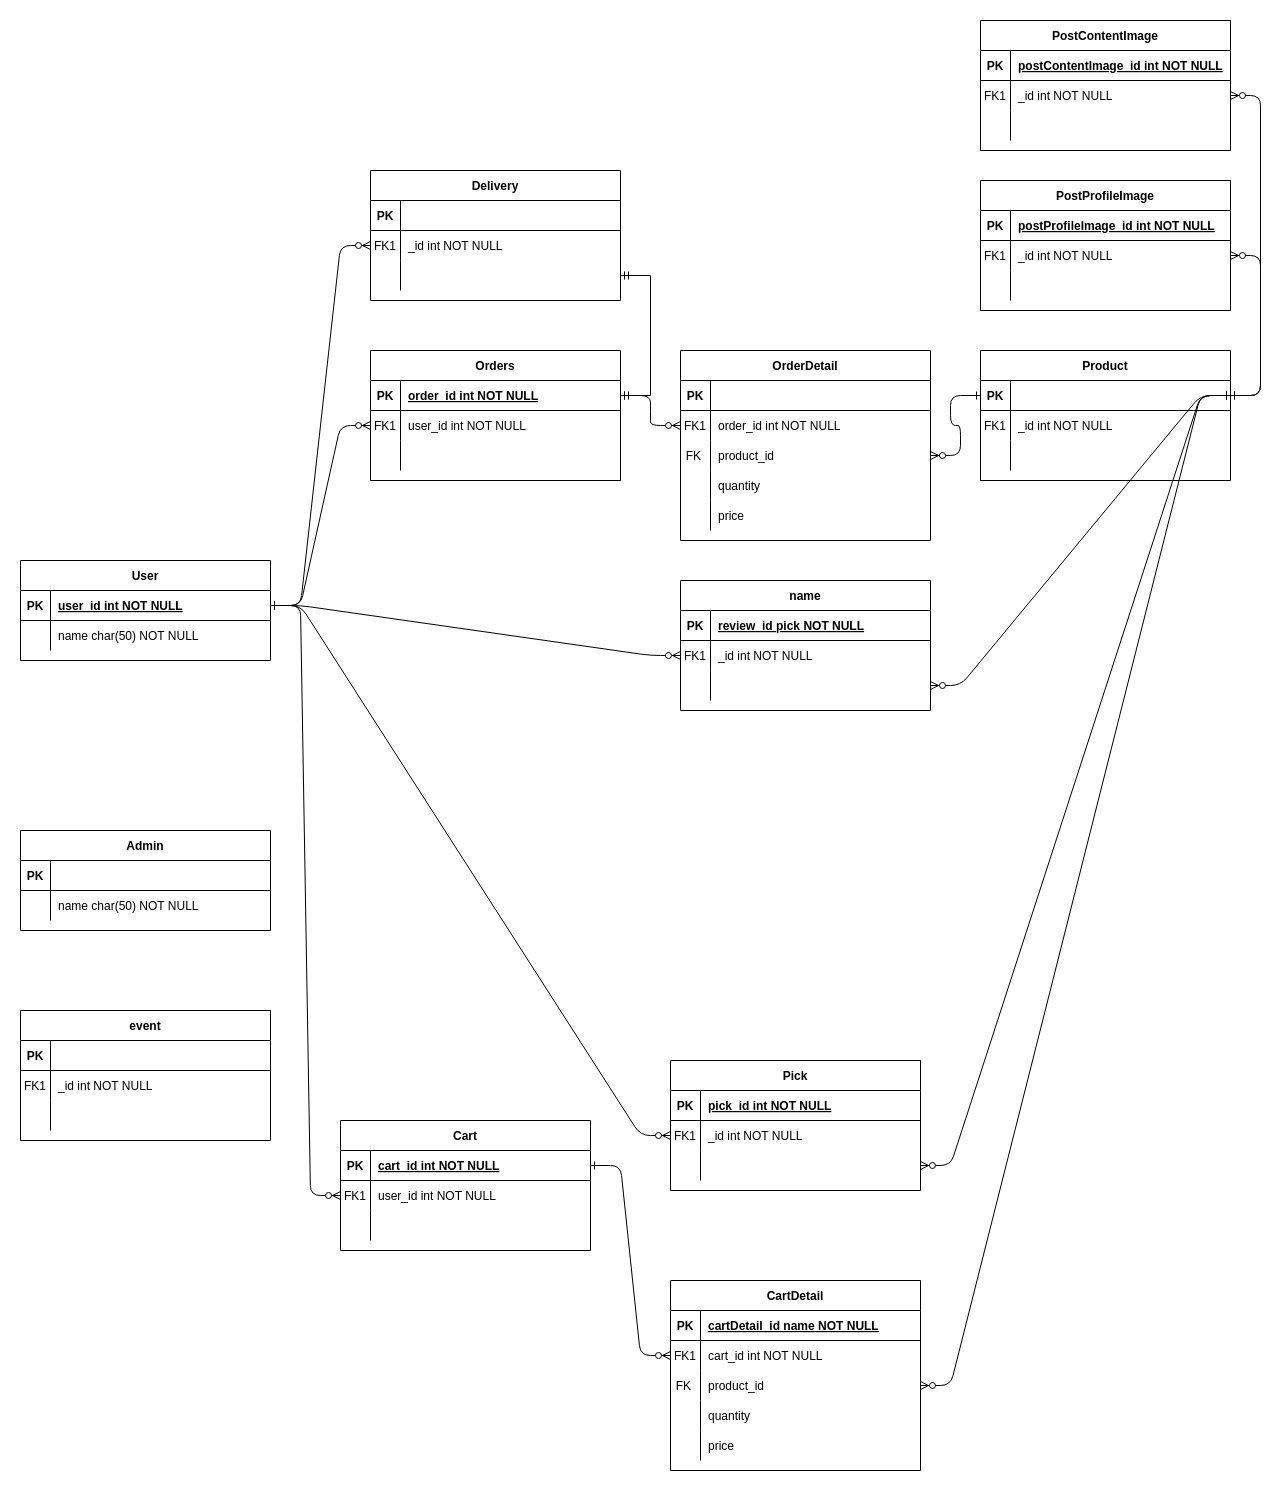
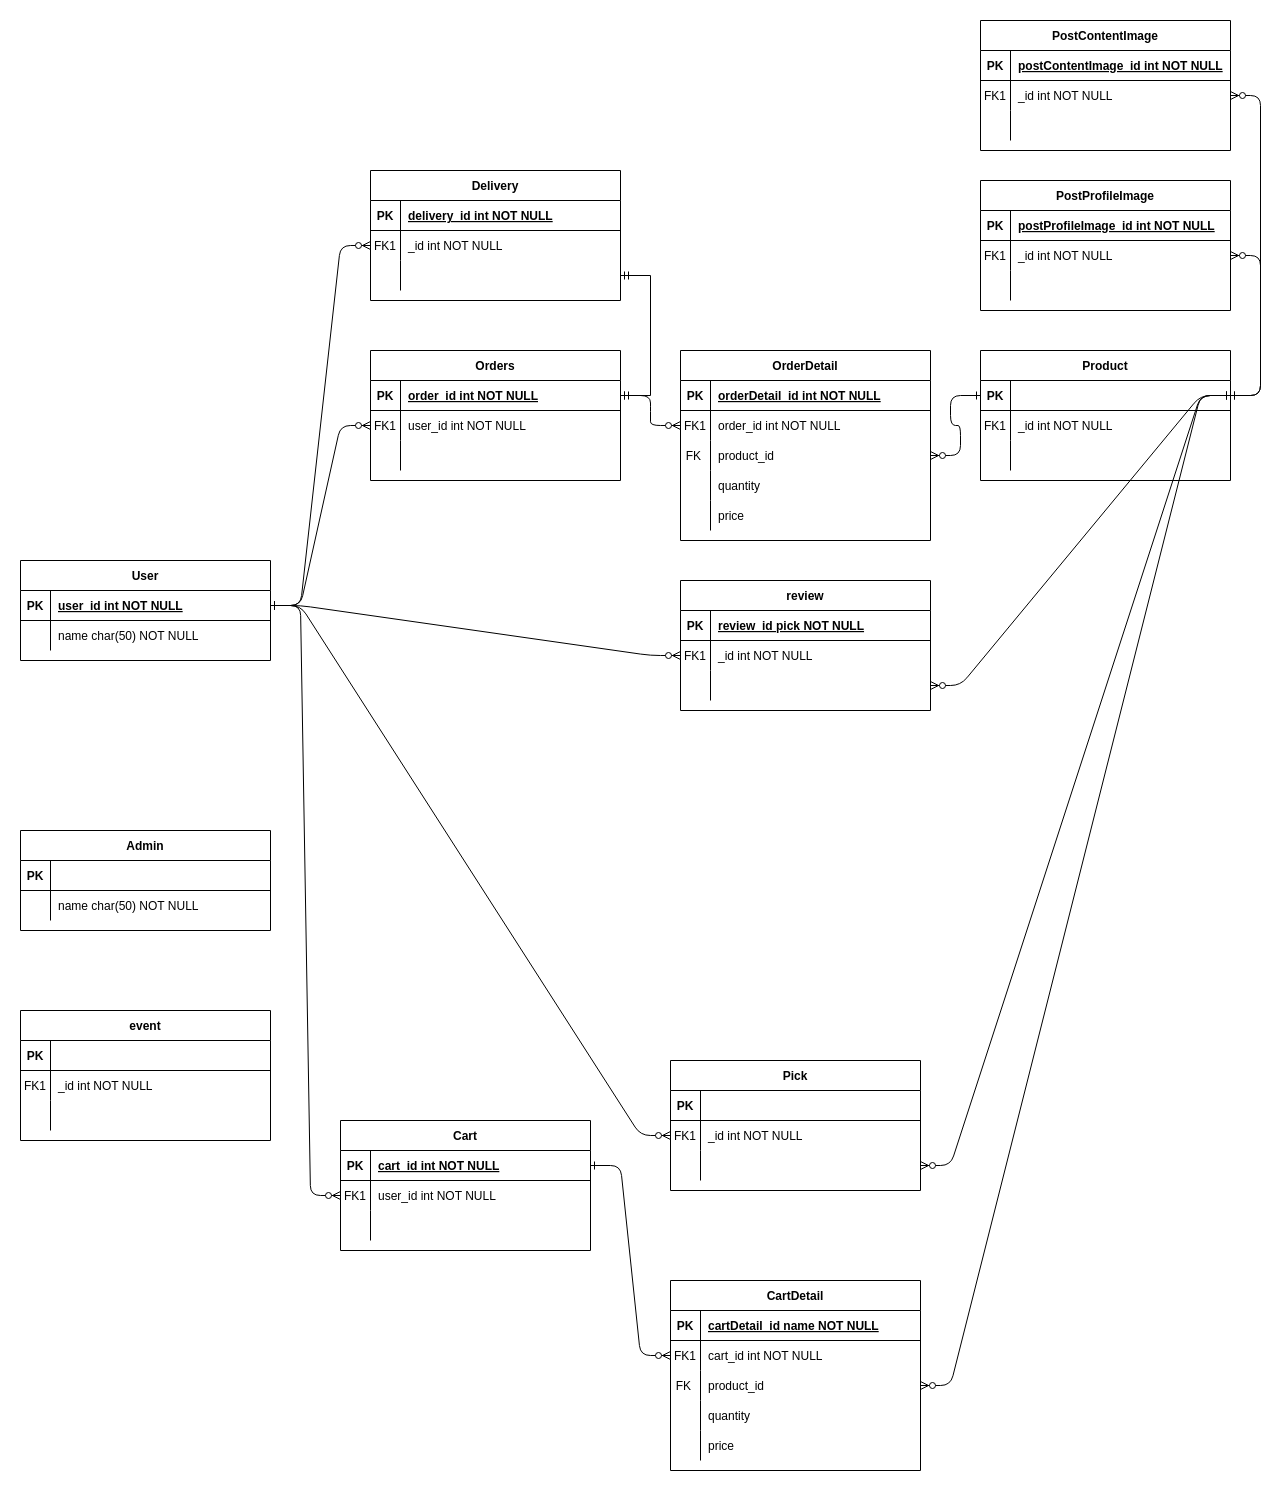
node "delivery_id int NOT NULL": added
node "orderDetail_id int NOT NULL": added
node "name": label "name" -> "review"
node "pick_id int NOT NULL": removed
